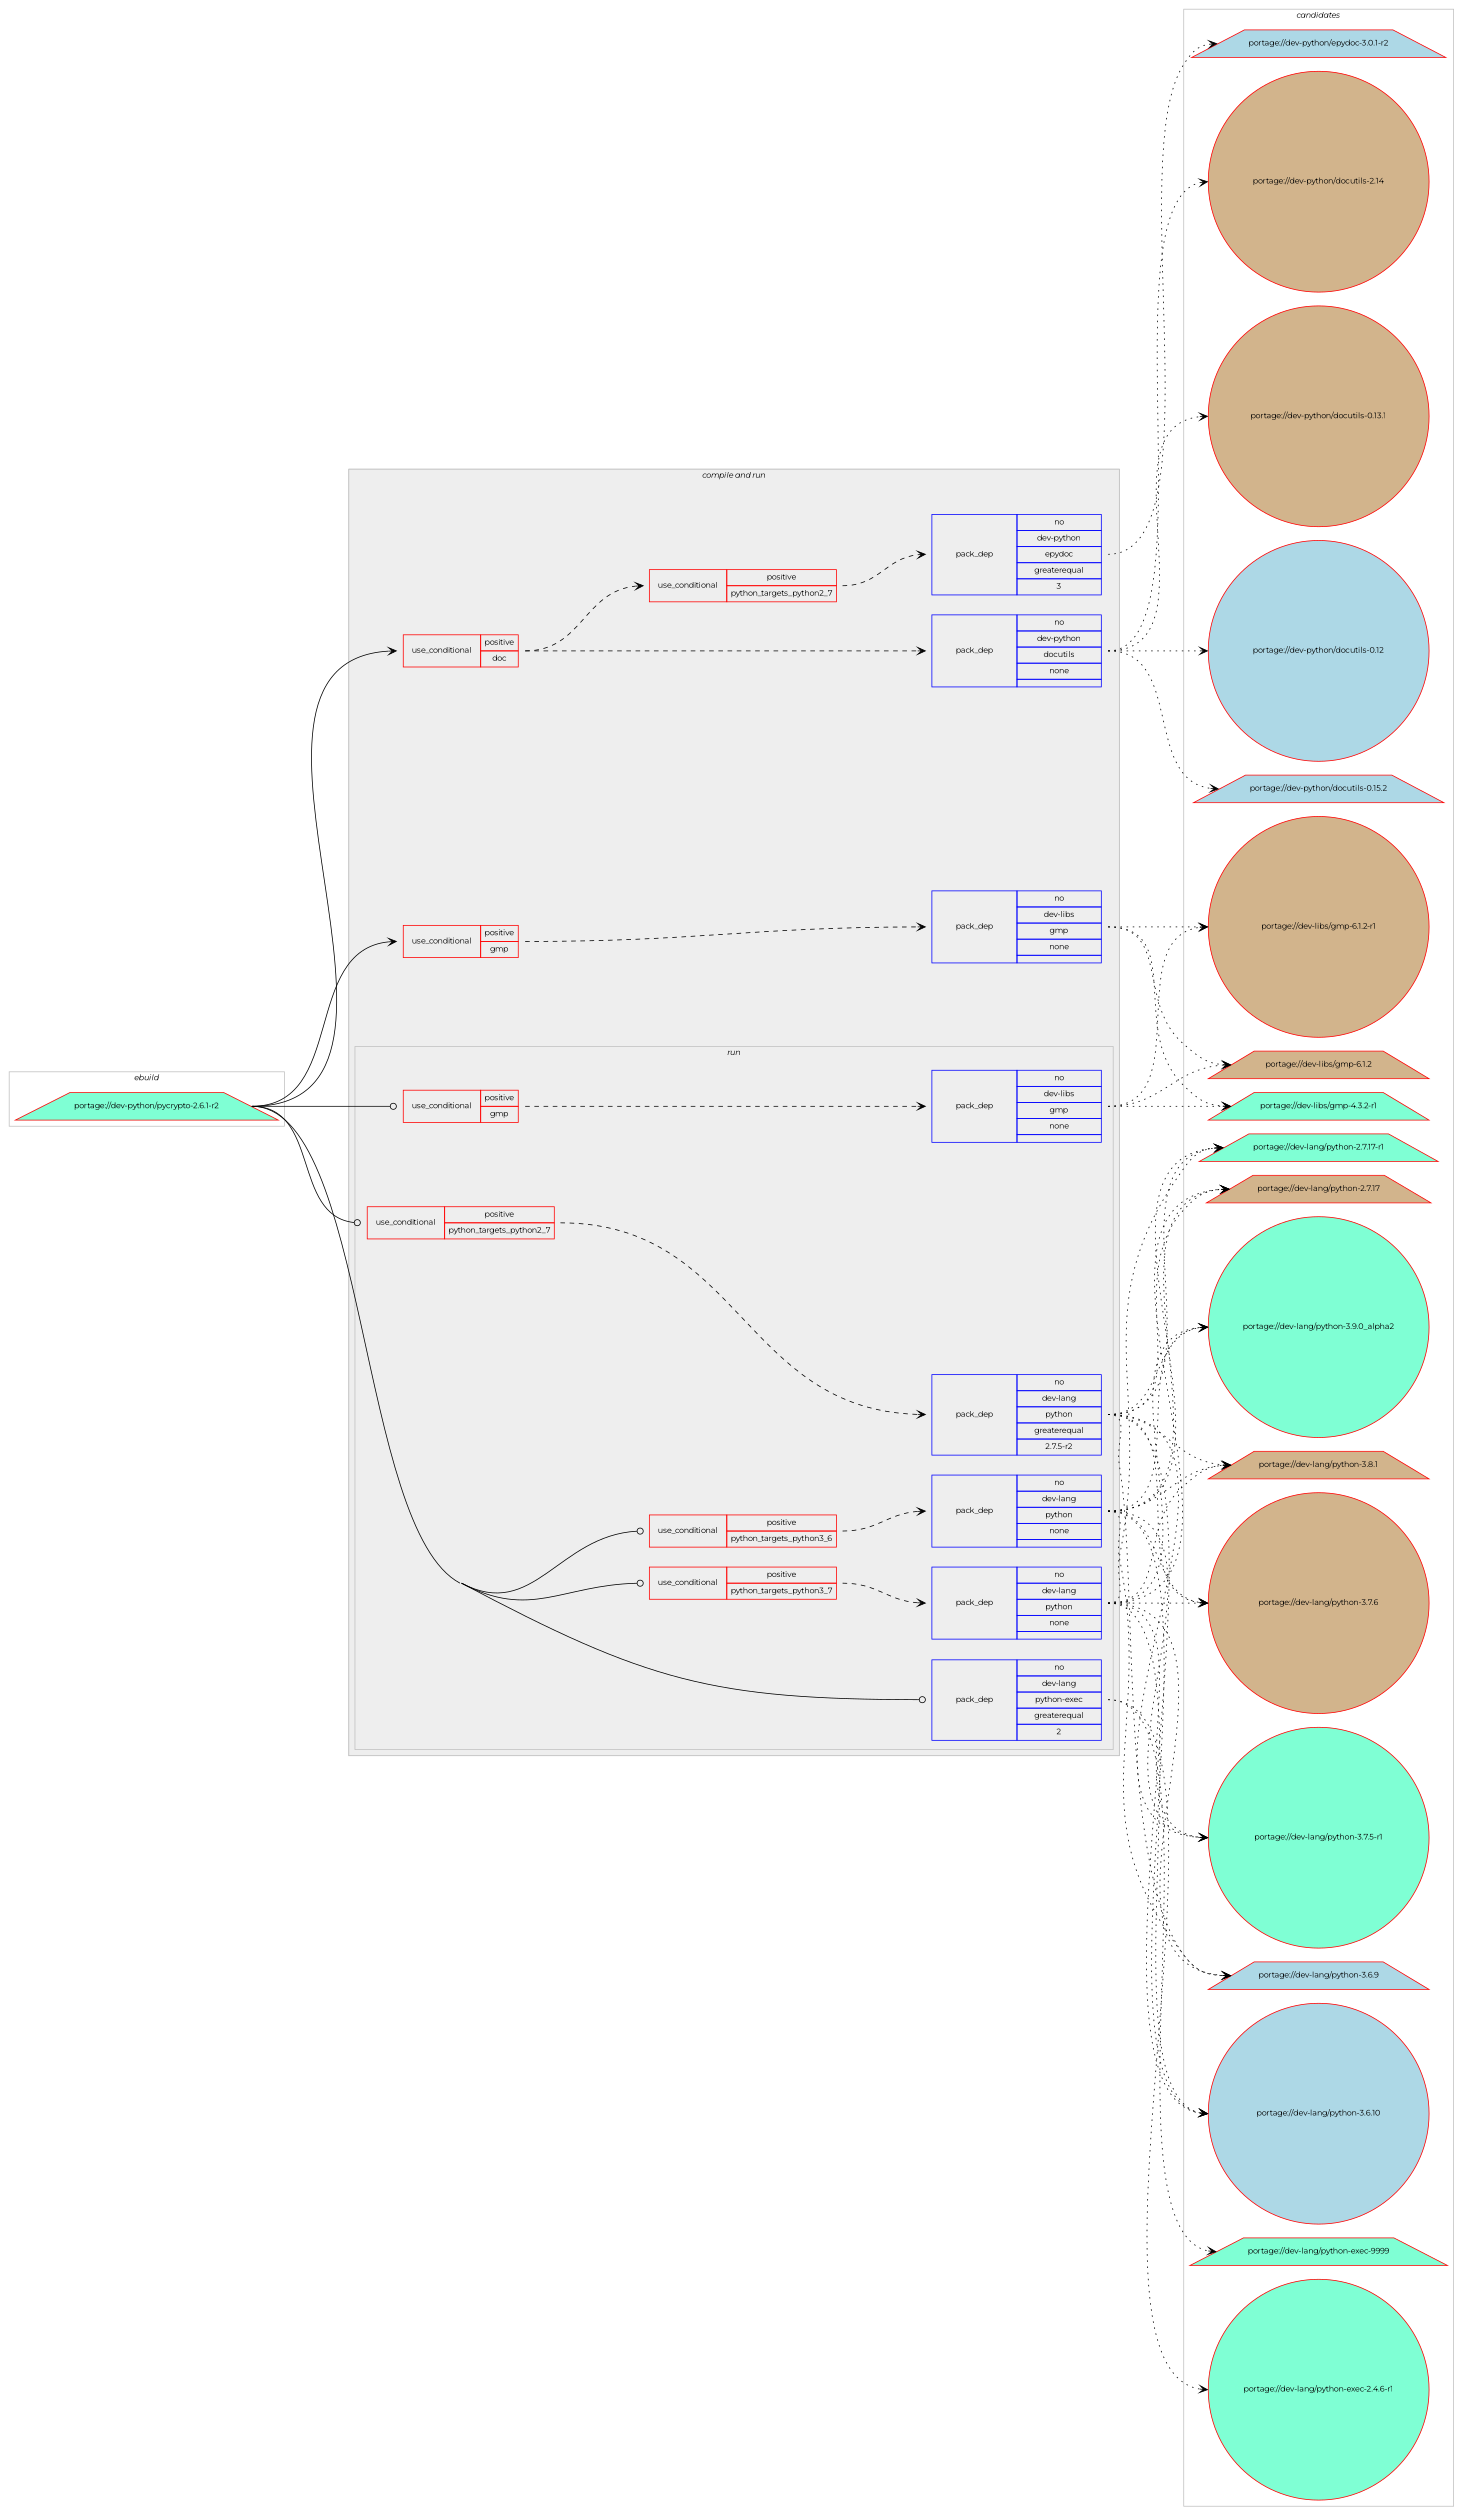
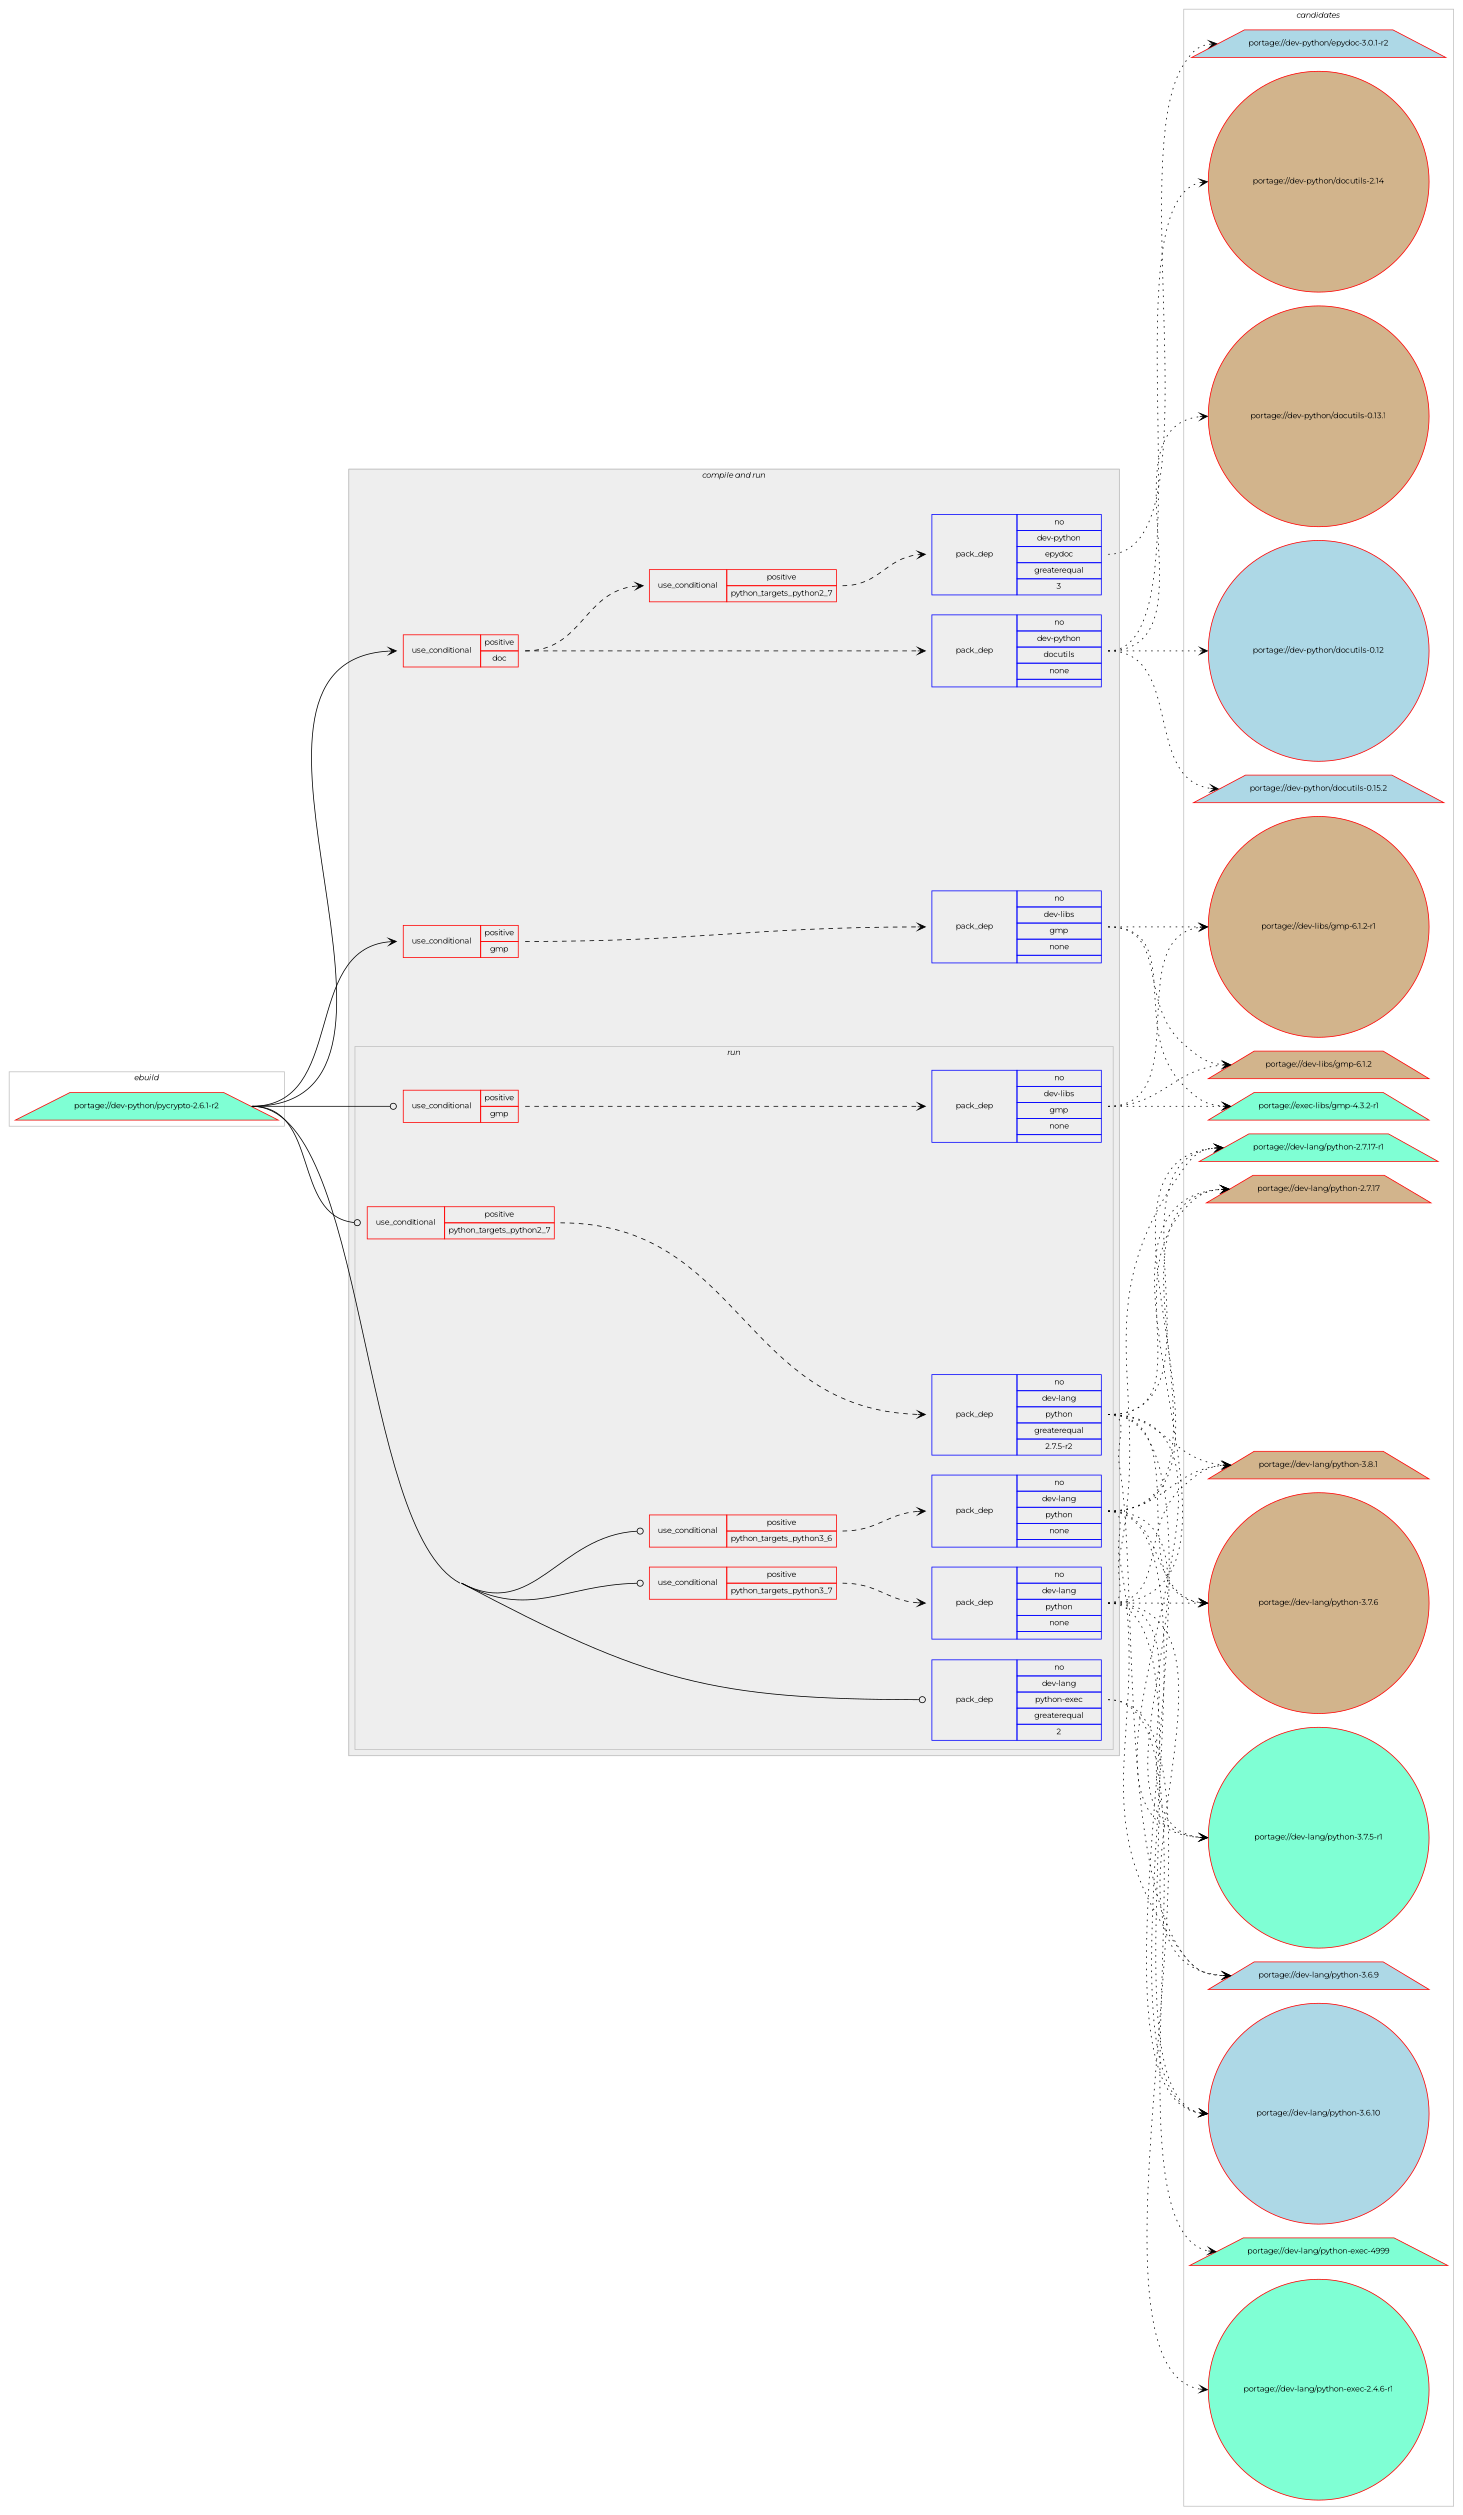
node "portage://dev-libs/gmp-4.3.2-r1": label "portage://dev-libs/gmp-4.3.2-r1" -> "portage://exec-libs/gmp-4.3.2-r1"
node "portage://dev-lang/python-3.9.0_alpha2": removed
node "portage://dev-lang/python-exec-9999": label "portage://dev-lang/python-exec-9999" -> "portage://dev-lang/python-exec-4999"
